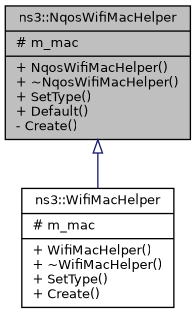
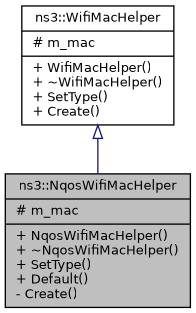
edge "ns3::WifiMacHelper" -> "ns3::NqosWifiMacHelper": reversed
